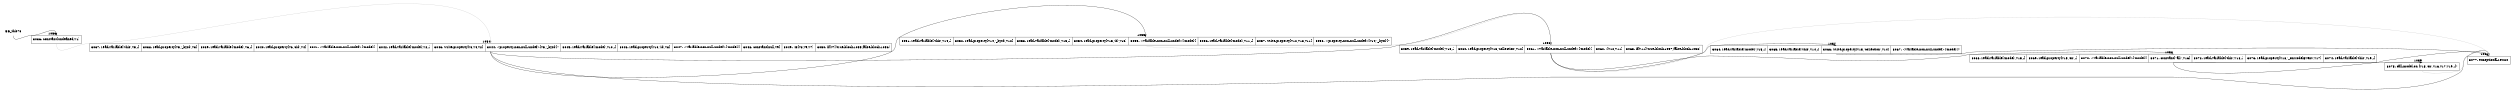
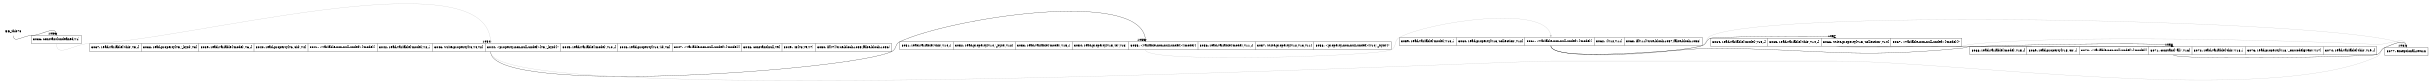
edge "3064: read-variable['model',v15,-]" -> "3077: exceptional-return": color black -> gray
edge "3064: read-variable['model',v15,-]" -> "3068: read-variable['model',v15,-]": color gray -> black
edge "3037: read-variable['this',v5,-]" -> "3059: read-variable['model',v13,-]": removed
node "3075: call-model.on [v15,'on',v16,v17,v19,-]*": removed
edge "3037: read-variable['this',v5,-]" -> "3077: exceptional-return": color black -> gray
